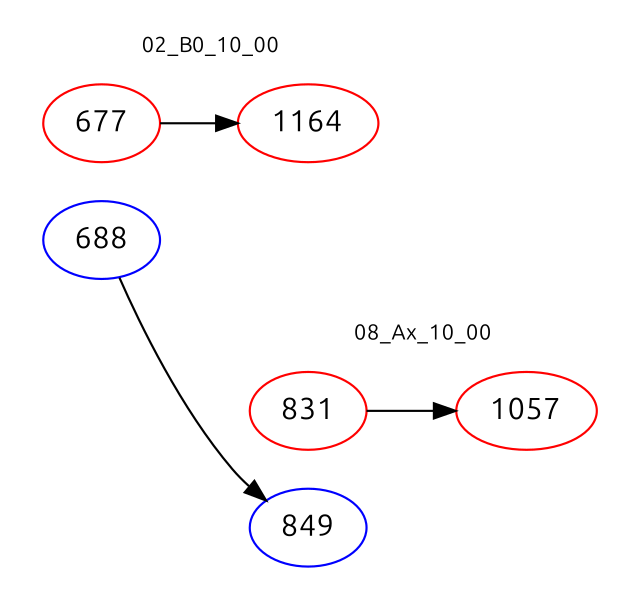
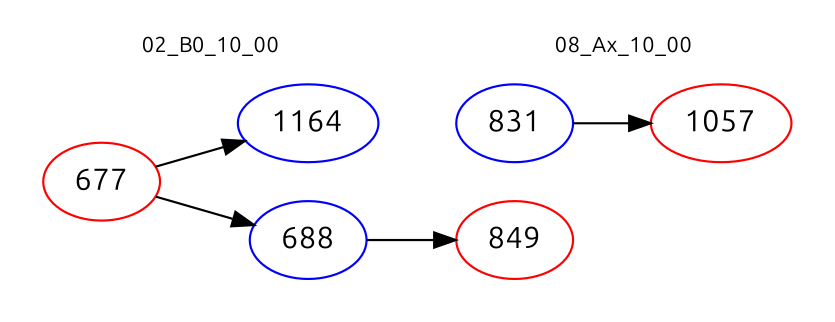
node "1164": color red -> blue
edge "677" -> "688": added
node "831": color red -> blue
node "849": color blue -> red
